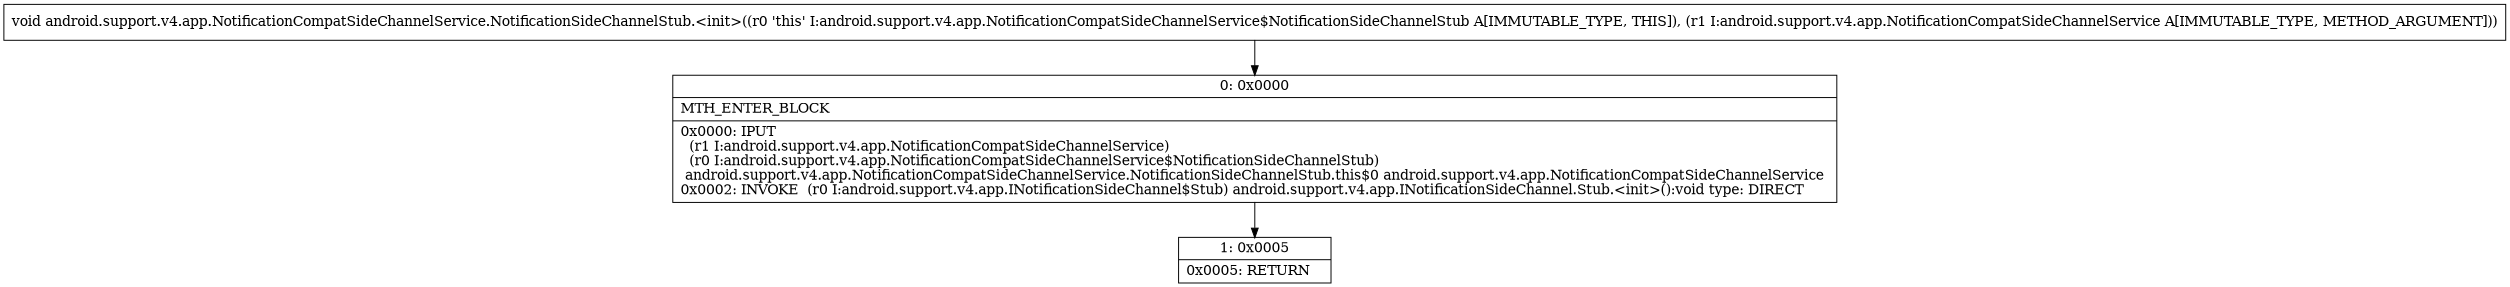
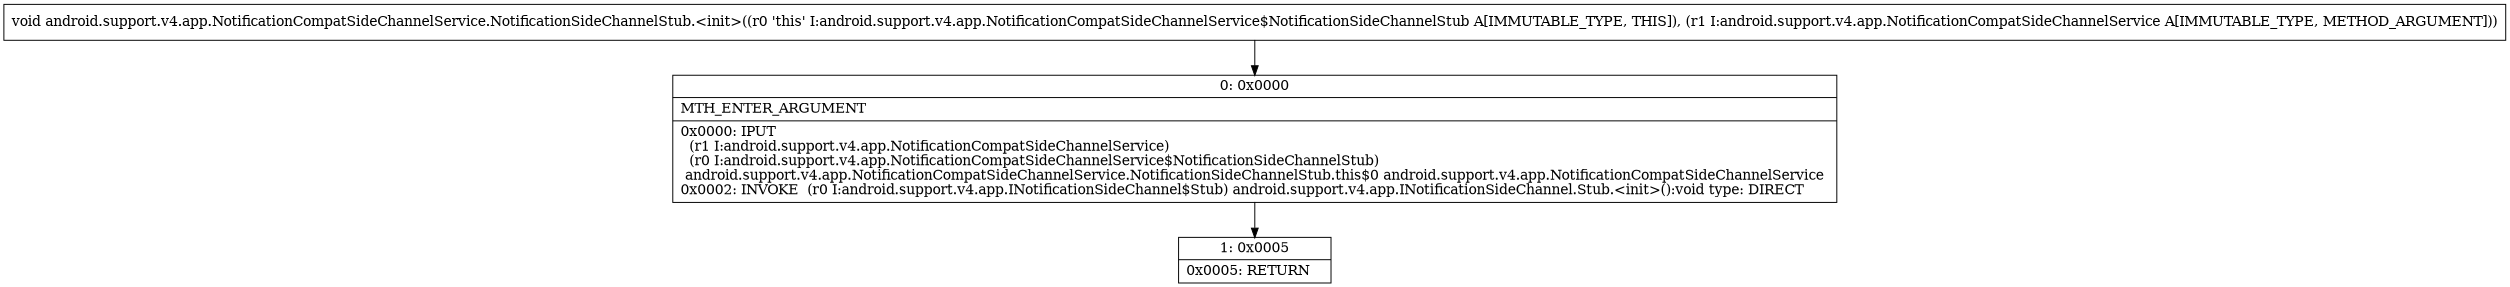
node "0: 0x0000": text "MTH_ENTER_BLOCK" -> "MTH_ENTER_ARGUMENT"
